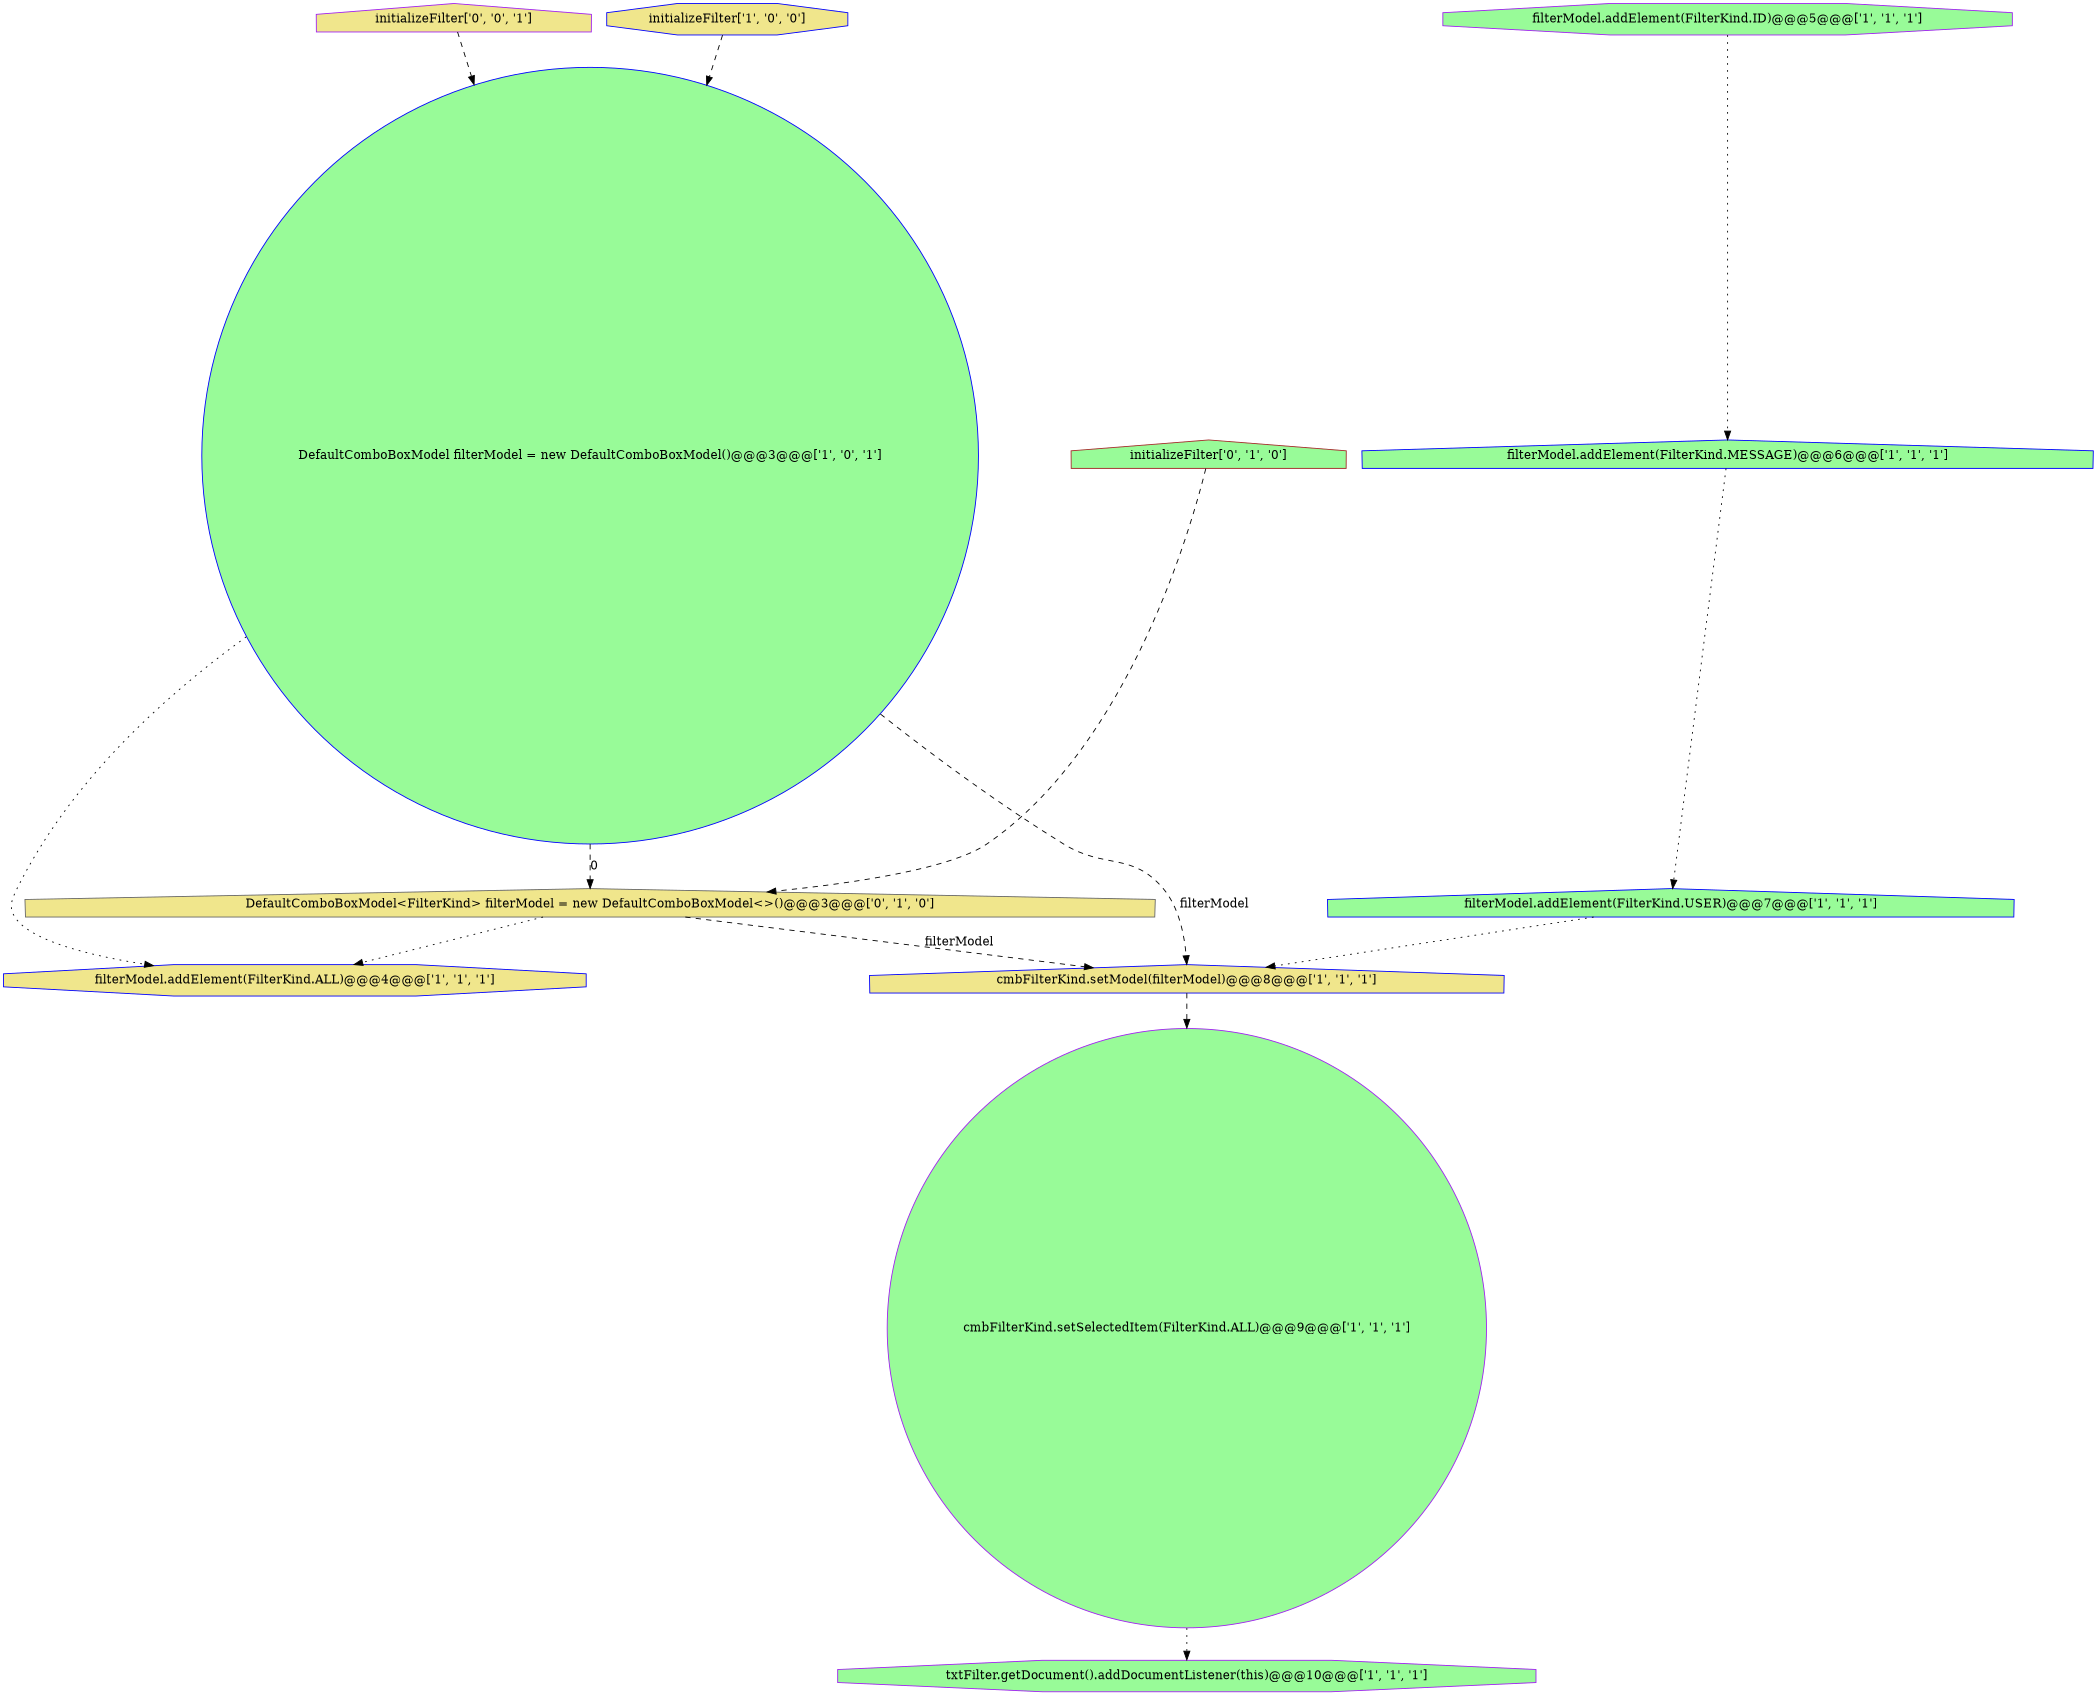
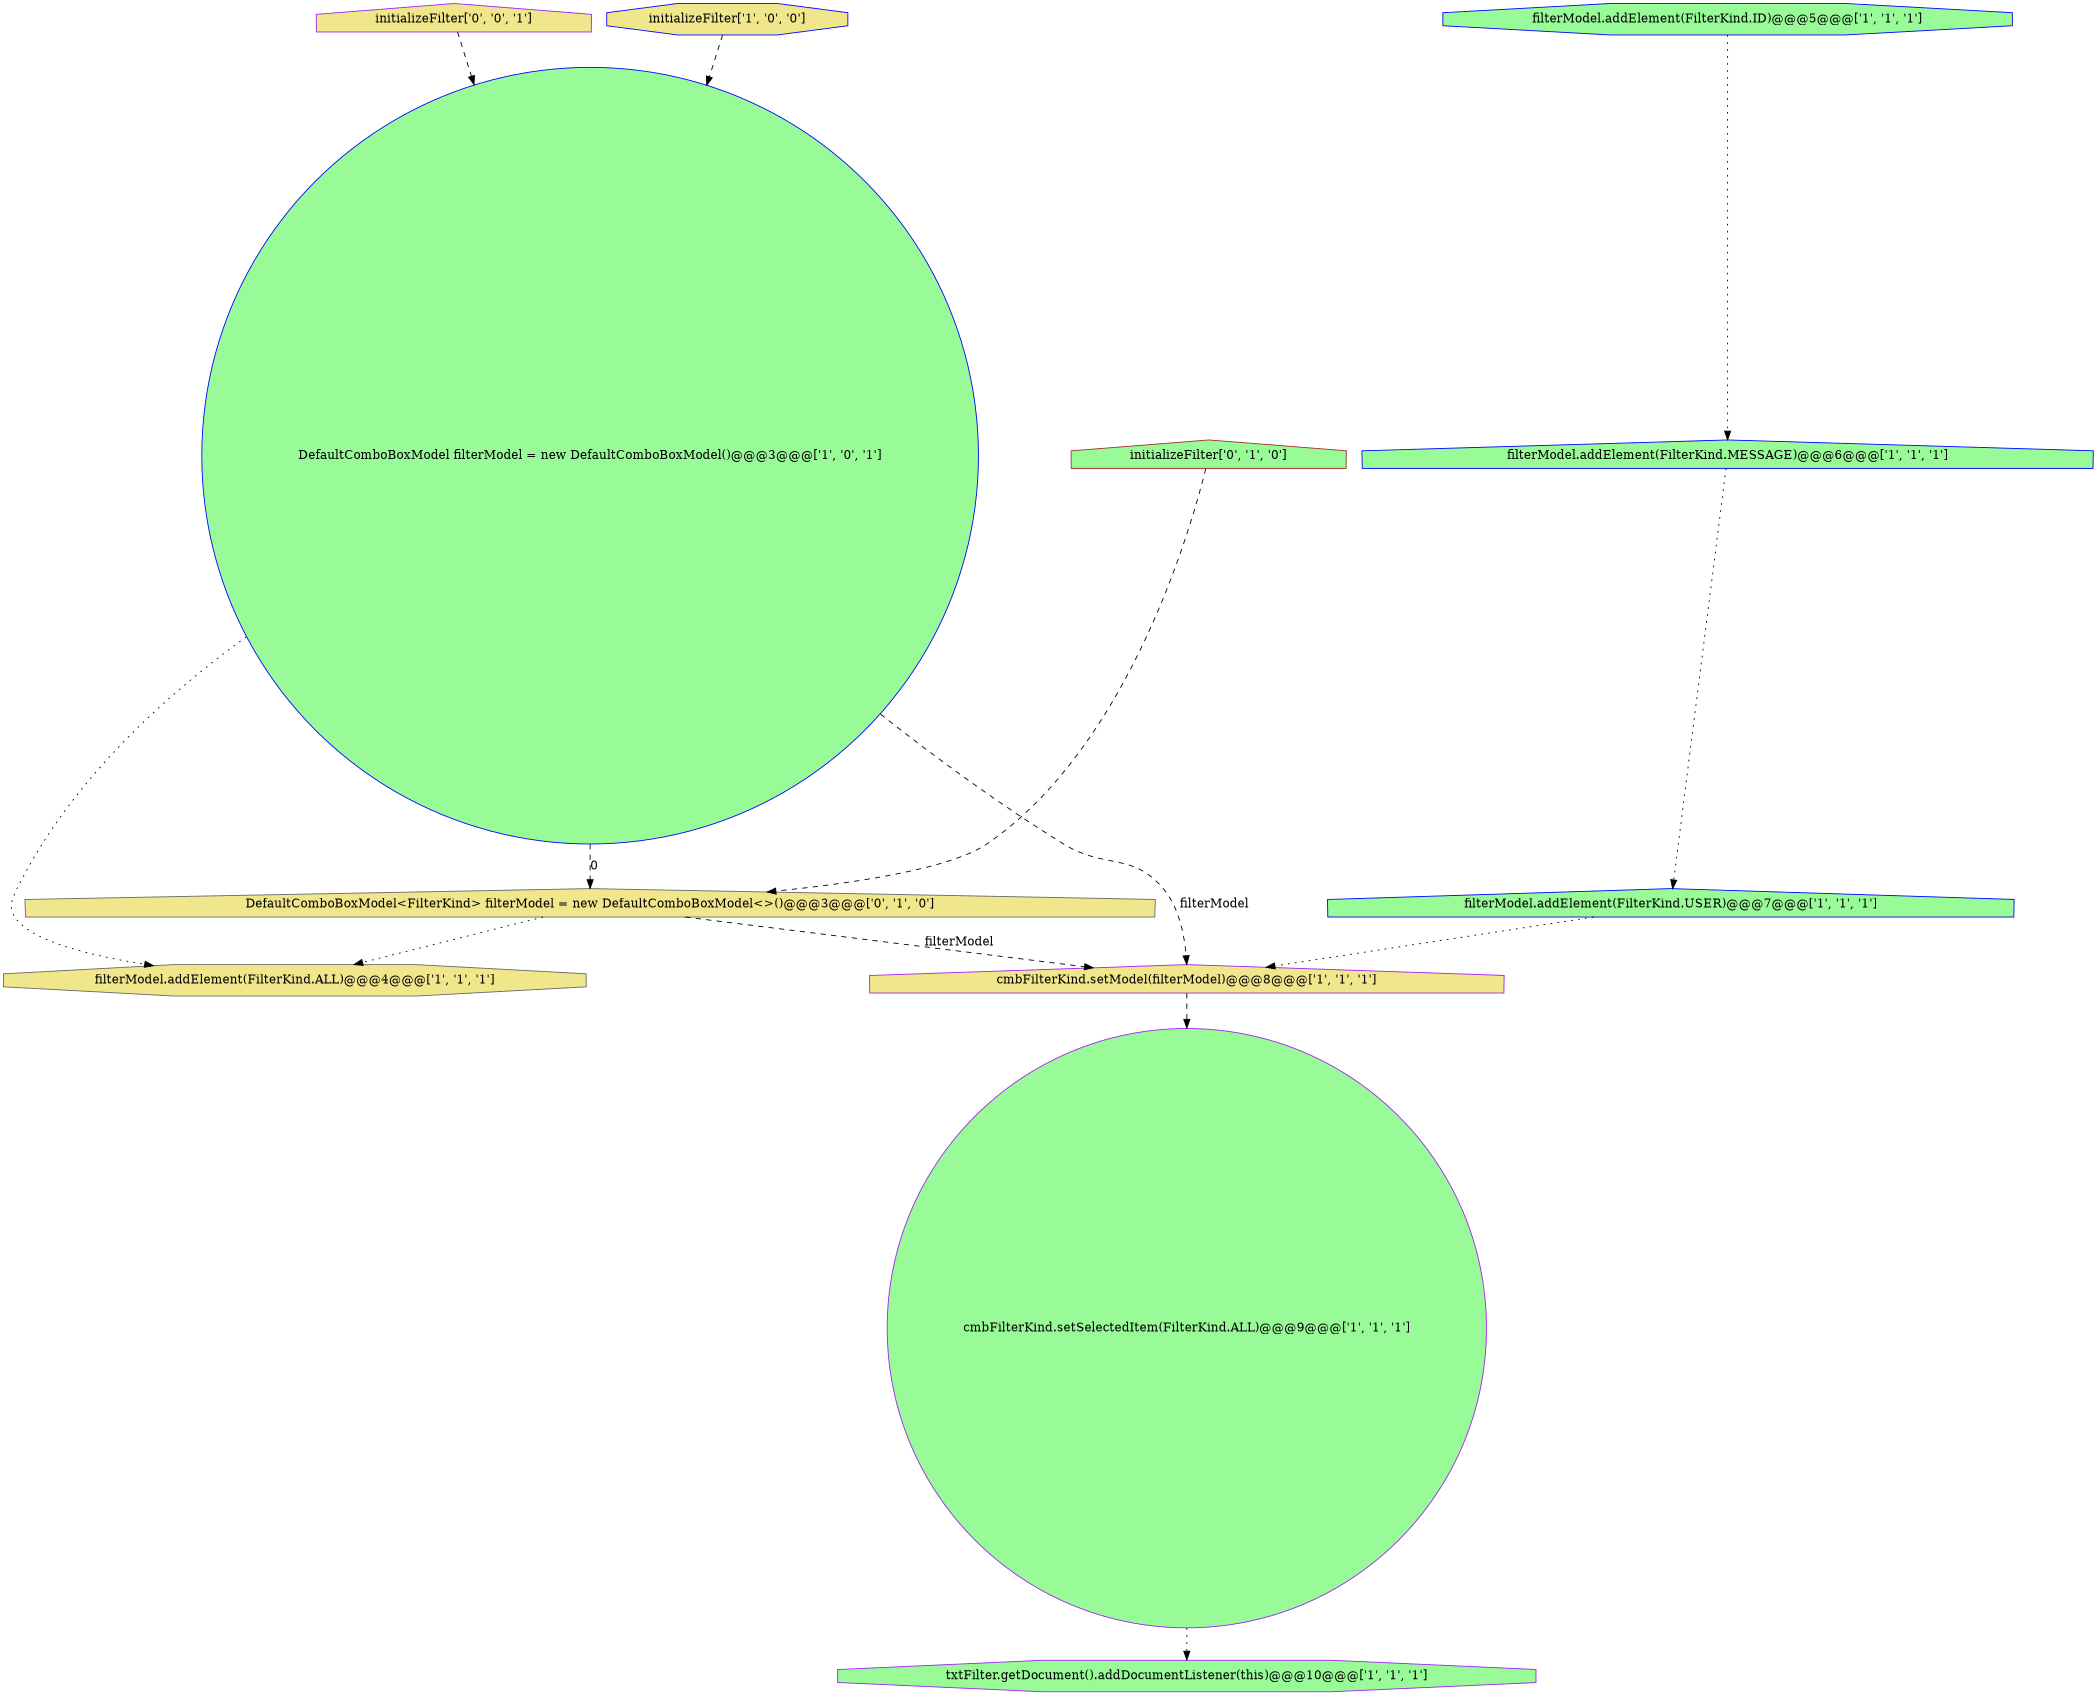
node "filterModel.addElement(FilterKind.ID)@@@5@@@['1', '1', '1']": color purple -> blue
node "filterModel.addElement(FilterKind.ALL)@@@4@@@['1', '1', '1']": color blue -> gray40
node "cmbFilterKind.setModel(filterModel)@@@8@@@['1', '1', '1']": color blue -> purple
